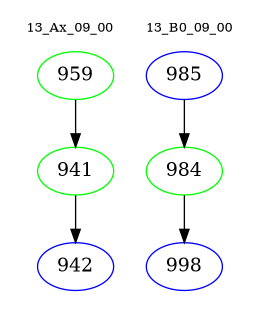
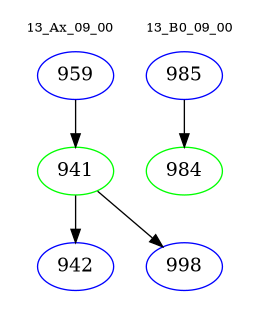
node "959": color green -> blue
edge "984" -> "998": now "941" -> "998"
